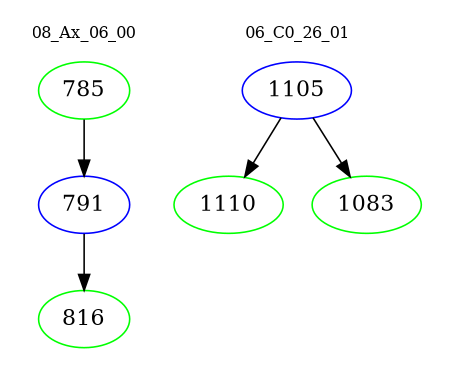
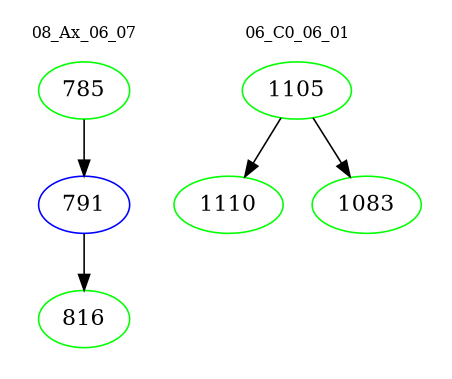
cluster "08_Ax_06_00": label "08_Ax_06_00" -> "08_Ax_06_07"
cluster "06_C0_26_01": label "06_C0_26_01" -> "06_C0_06_01"
node "1105": color blue -> green
